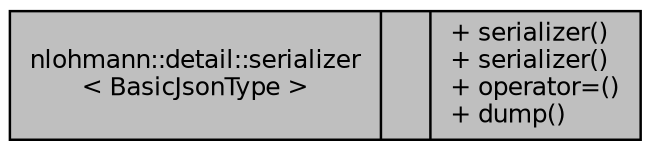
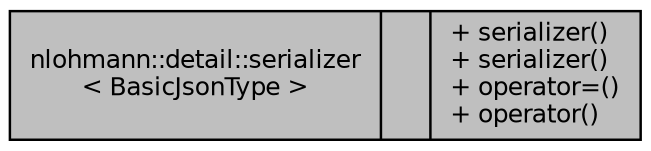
node "nlohmann::detail::serializer": text "+ dump()" -> "+ operator()"
